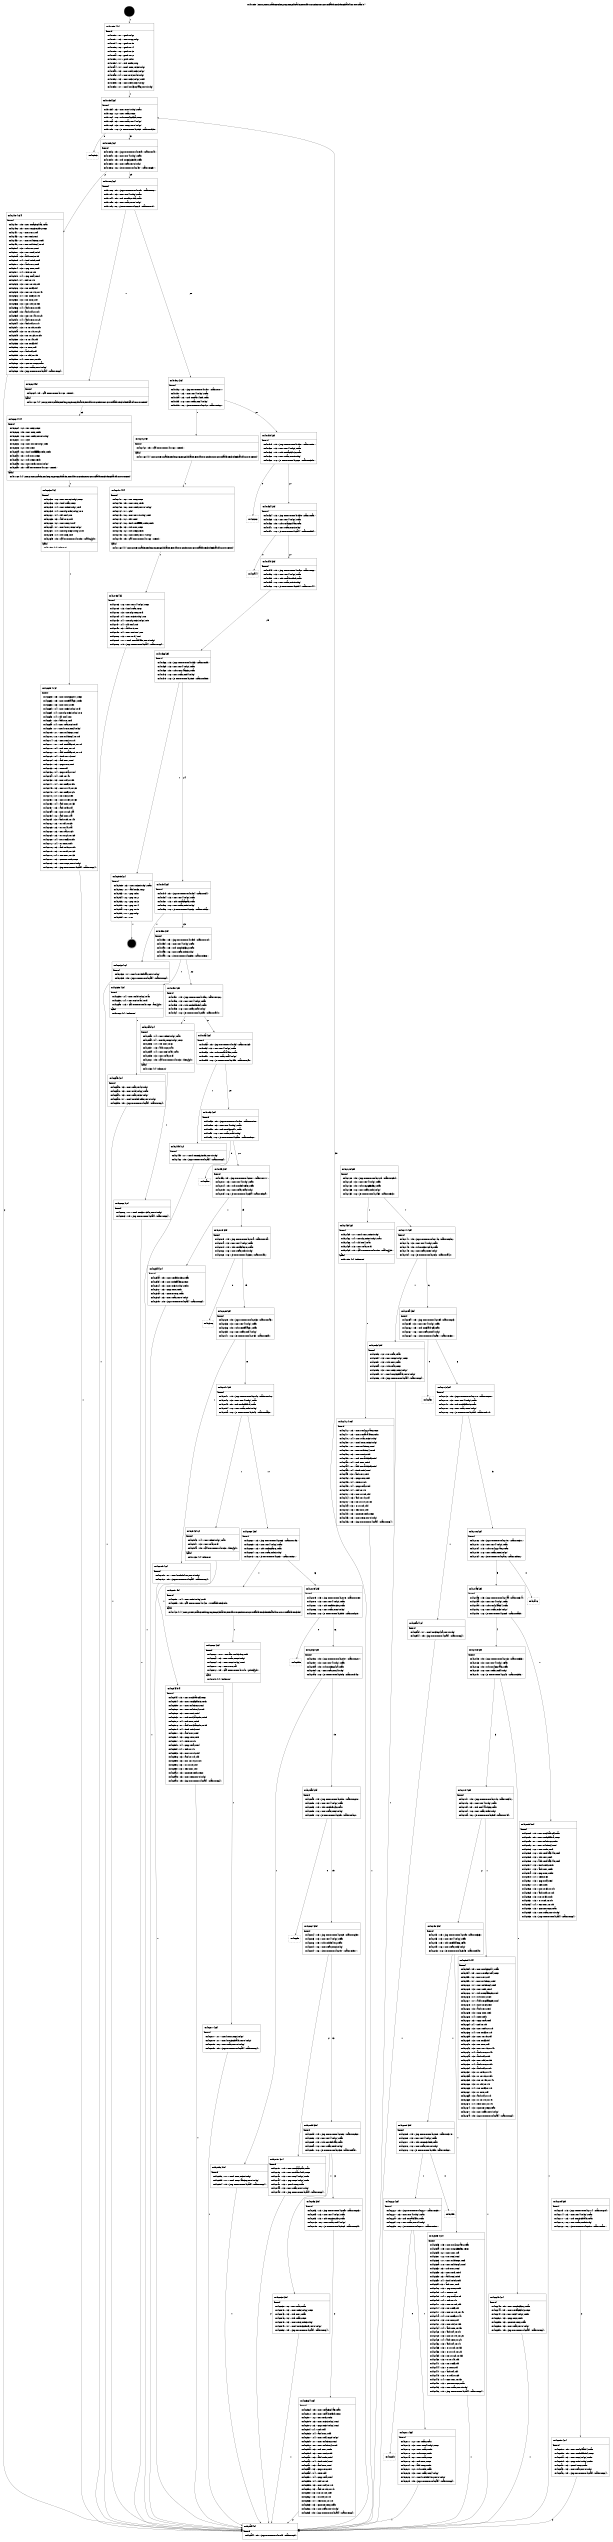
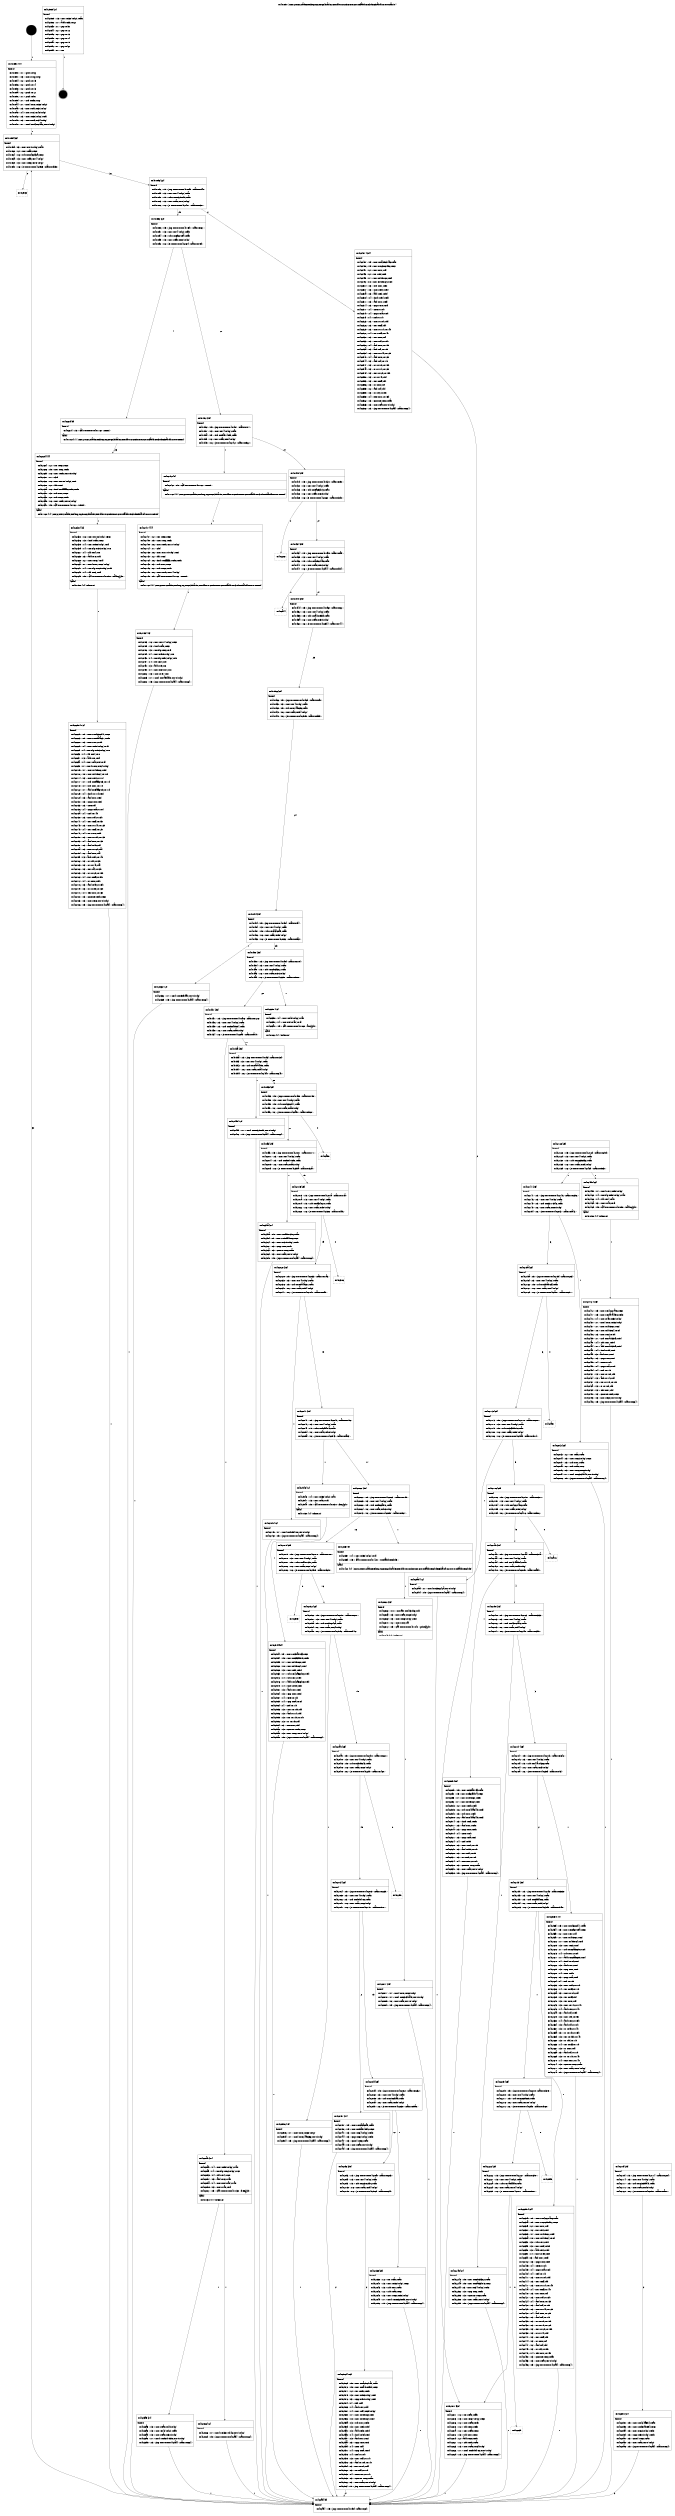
edge "0x401f66 [25]" -> "0x4029e9 [21]": removed, label "1"
edge "0x402398 [13]" -> "0x4023a5 [21]": now "0x4028ab [27]" -> "0x4023a5 [21]"
edge "0x4024e7 [134]" -> "0x402af4 [5]": now "0x4024e7 [134]" -> "0x402811 [33]"
